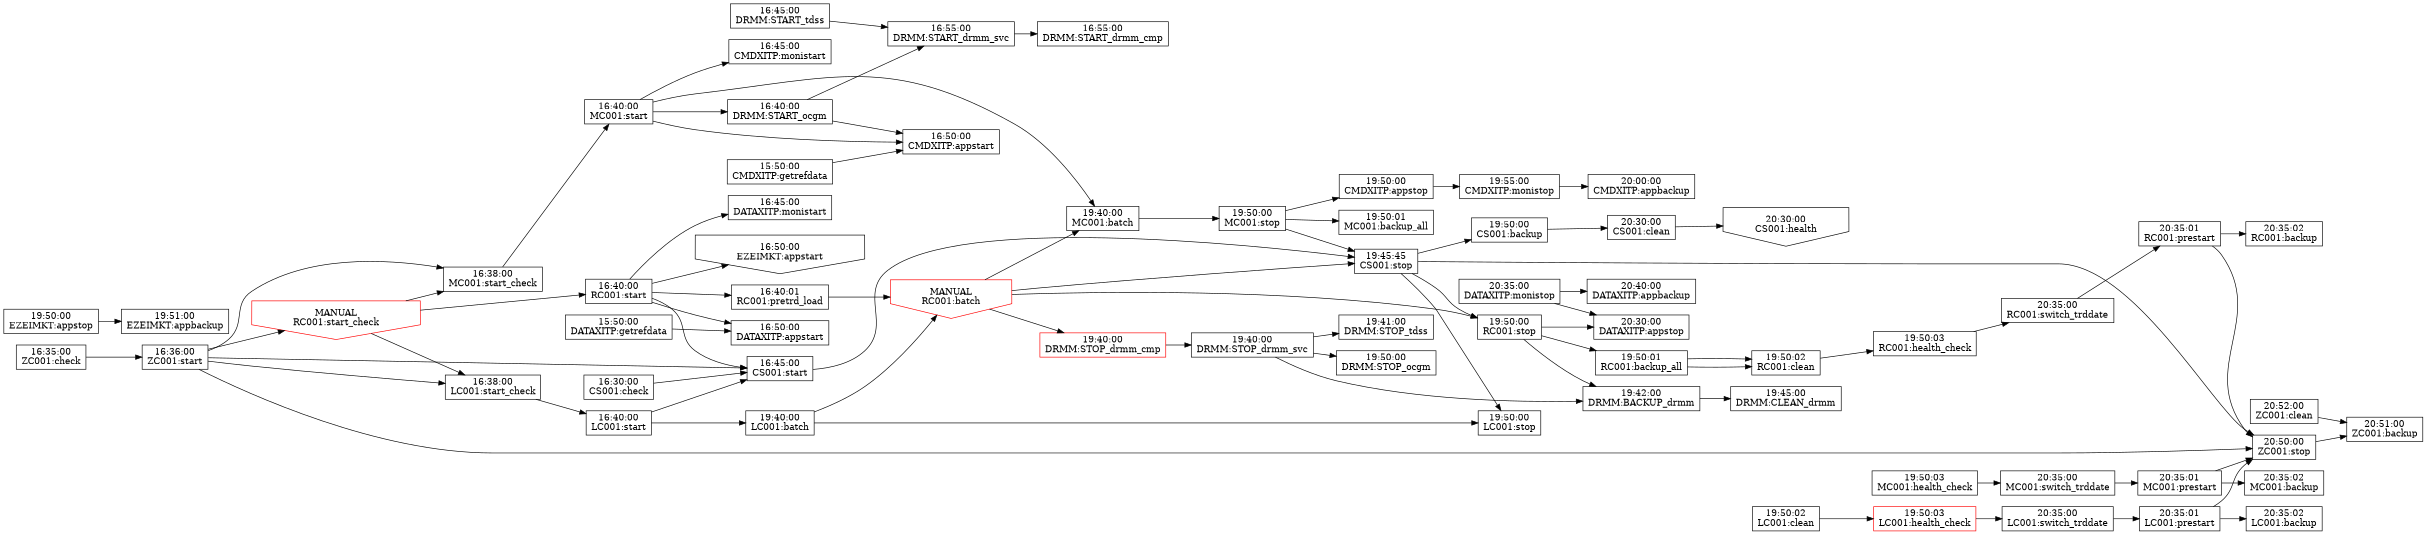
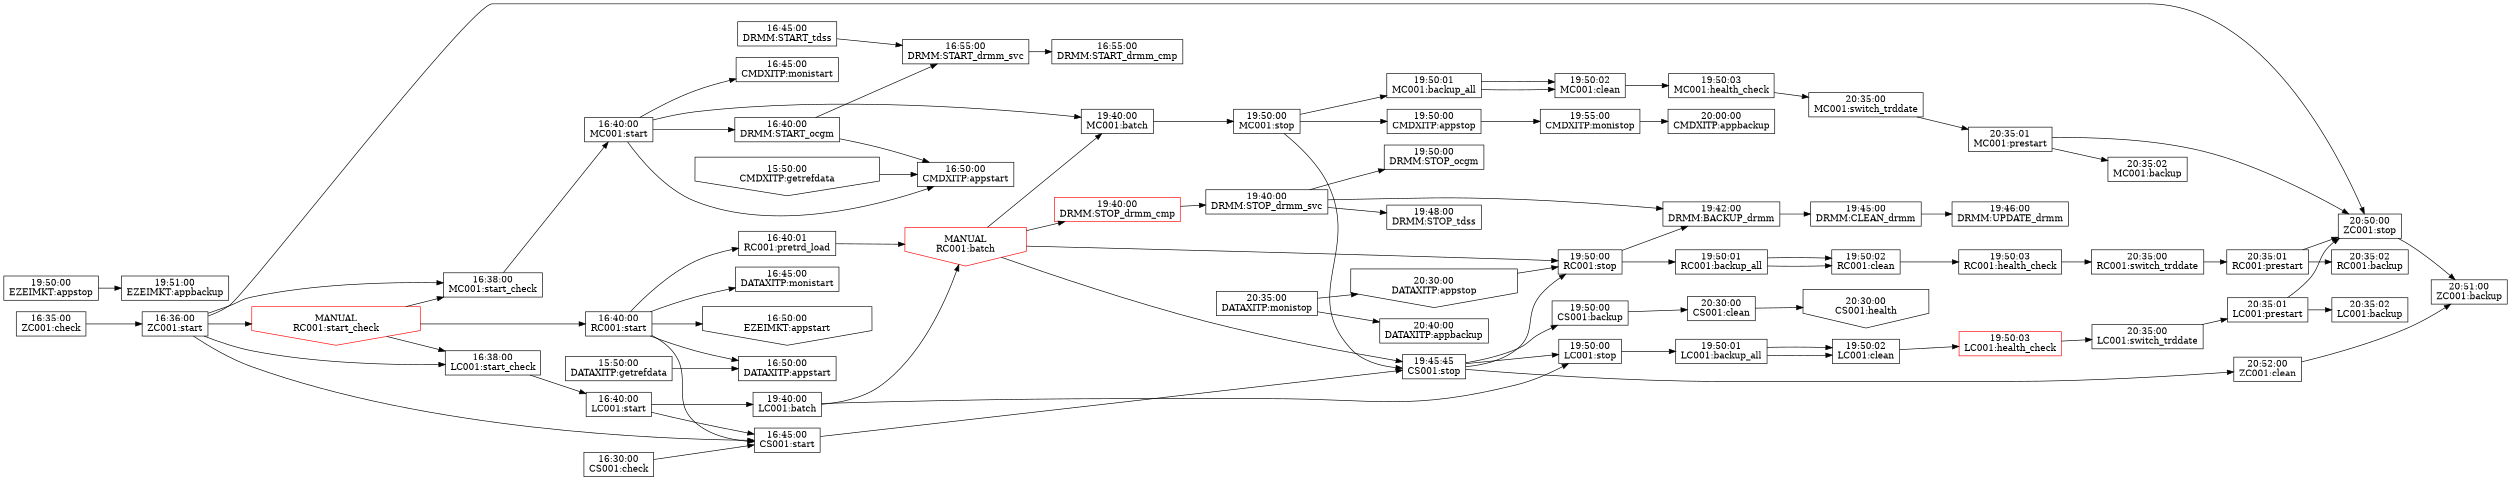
node "19:50:02 MC001:clean": added
node "15:50:00 CMDXITP:getrefdata": shape box -> invhouse
node "19:46:00 DRMM:UPDATE_drmm": added
edge "19:45:45 CS001:stop" -> "20:50:00 ZC001:stop": now "19:45:45 CS001:stop" -> "20:52:00 ZC001:clean"
node "19:41:00 DRMM:STOP_tdss": label "19:41:00 DRMM:STOP_tdss" -> "19:48:00 DRMM:STOP_tdss"
edge "19:50:00 RC001:stop" -> "20:30:00 DATAXITP:appstop": reversed
node "20:30:00 DATAXITP:appstop": shape box -> invhouse
node "19:50:01 LC001:backup_all": added
